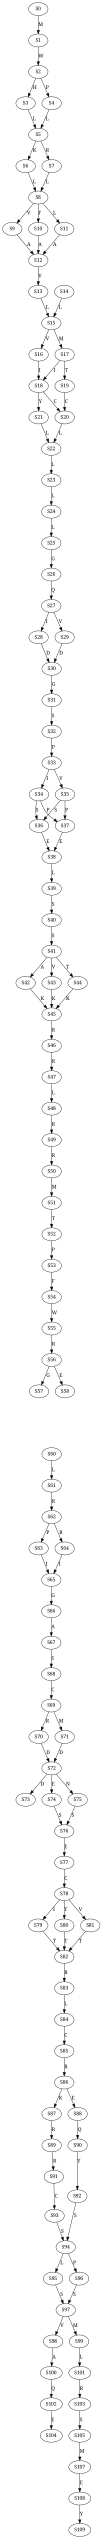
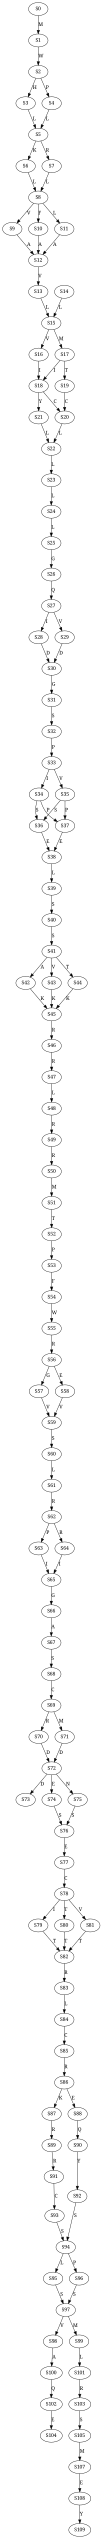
node "S59": added
